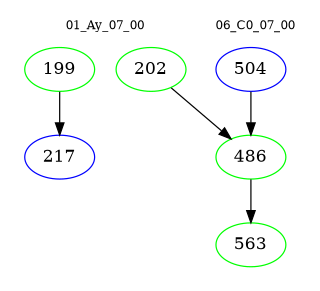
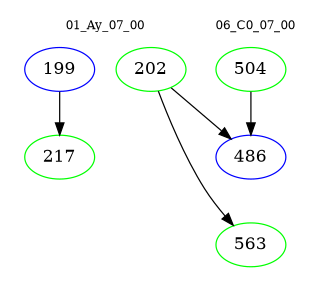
node "199": color green -> blue
node "504": color blue -> green
node "217": color blue -> green
node "486": color green -> blue
edge "486" -> "563": now "202" -> "563"
